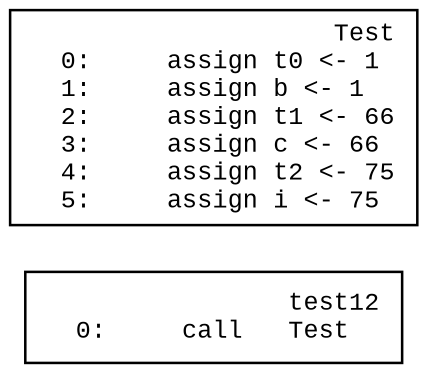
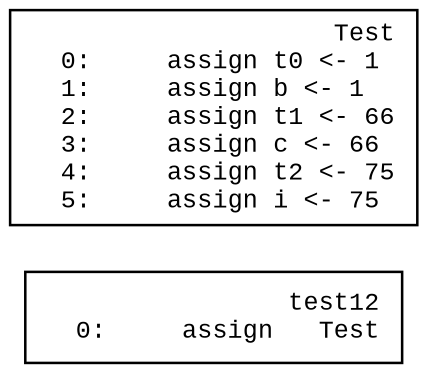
node "test12 0:     call   Test": label "test12 0:     call   Test" -> "test12 0:     assign   Test"
